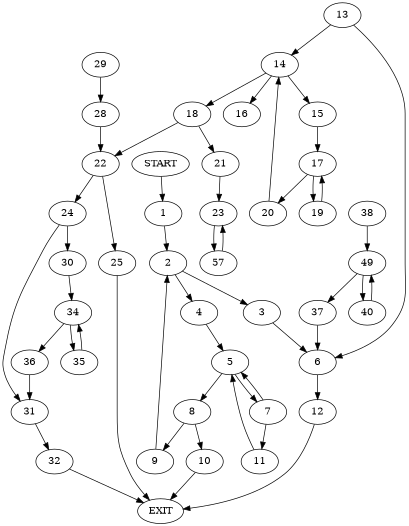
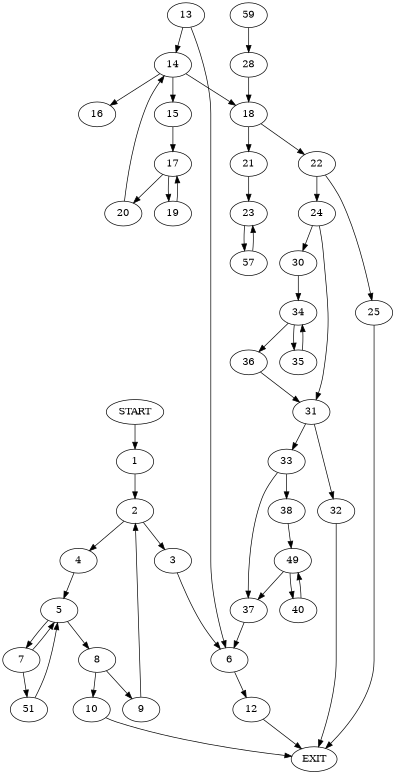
node "29": label "29" -> "59"
edge "28" -> "22": now "28" -> "18"
node "11": label "11" -> "51"
node "33": added
